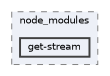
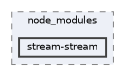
node "get-stream": label "get-stream" -> "stream-stream"
